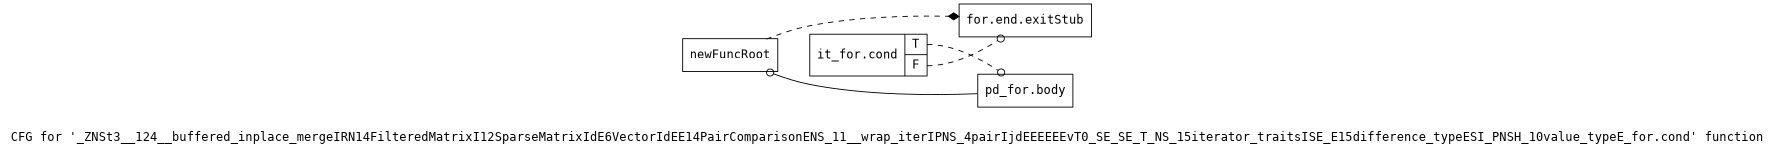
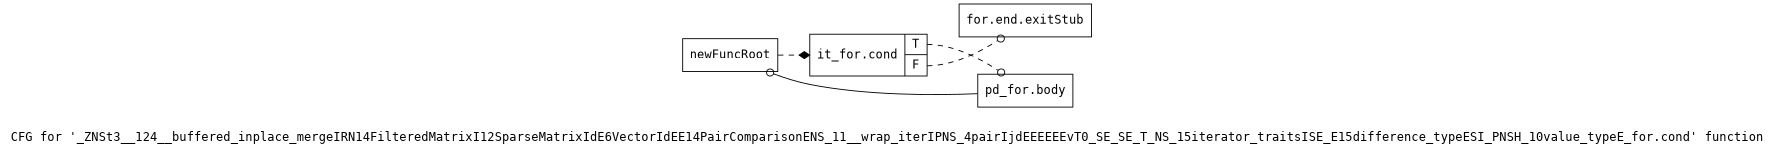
edge "newFuncRoot" -> "for.end.exitStub": now "newFuncRoot" -> "it_for.cond"
